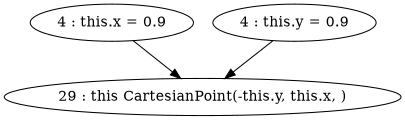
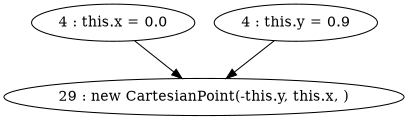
node "4 : this.x = 0.9": label "4 : this.x = 0.9" -> "4 : this.x = 0.0"
node "29 : this CartesianPoint(-this.y, this.x, )": label "29 : this CartesianPoint(-this.y, this.x, )" -> "29 : new CartesianPoint(-this.y, this.x, )"
